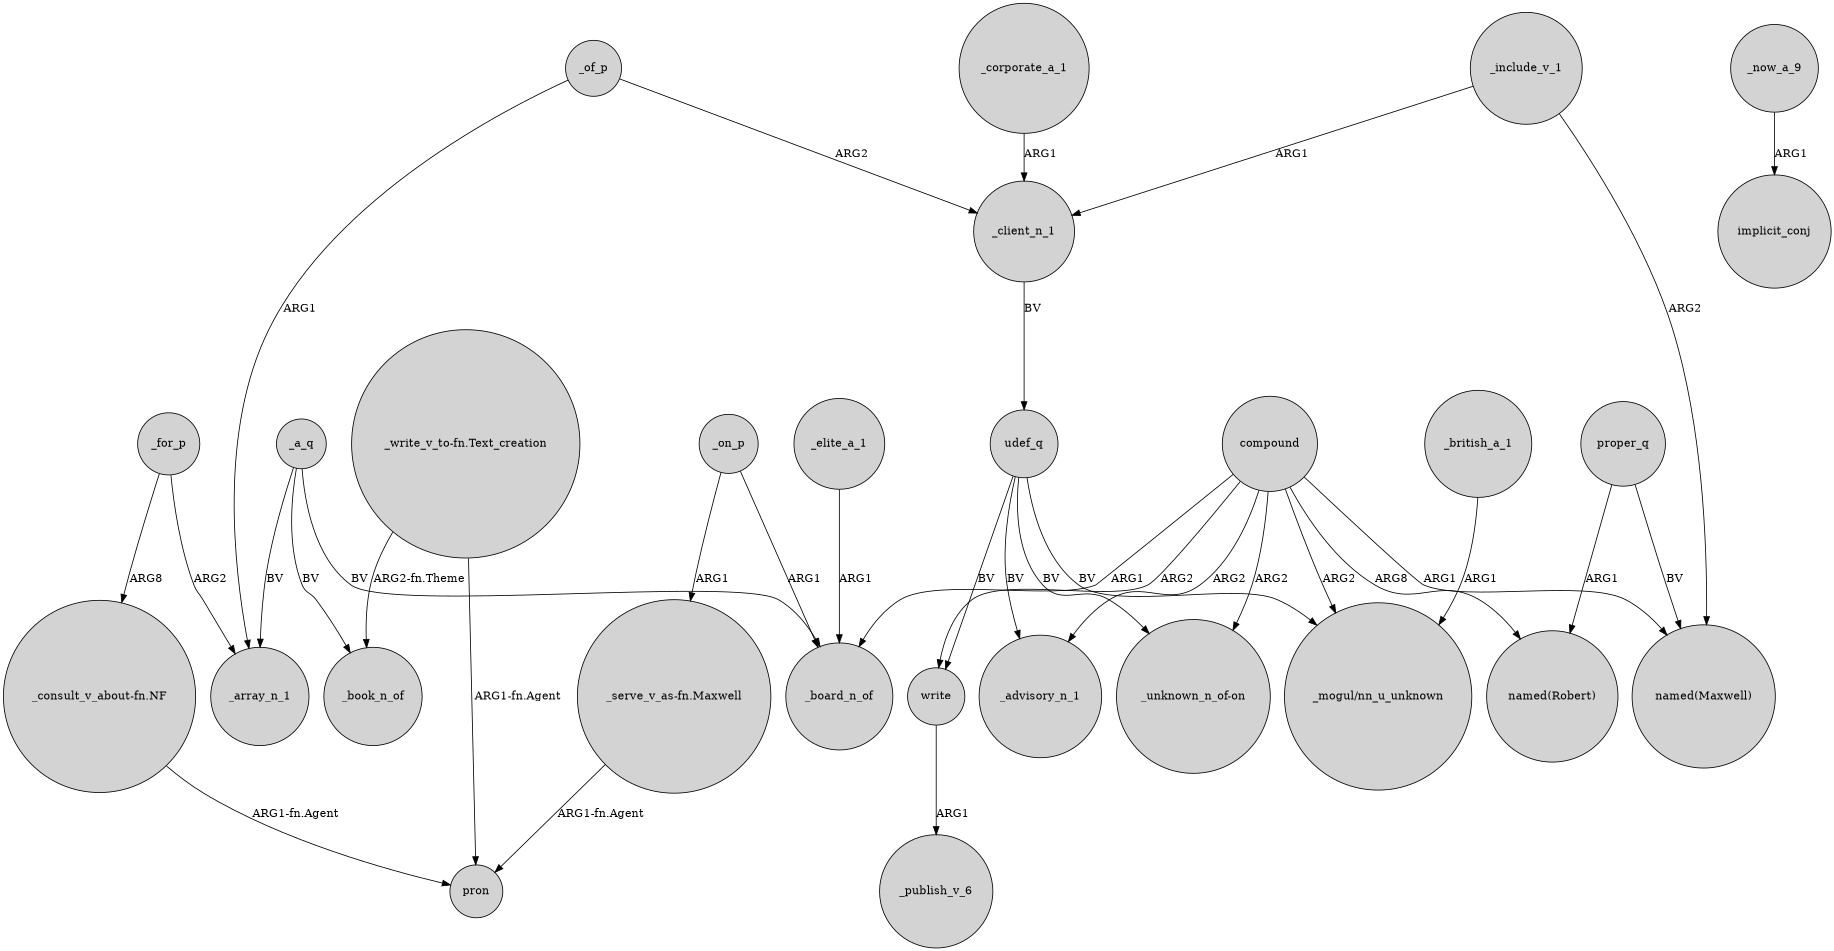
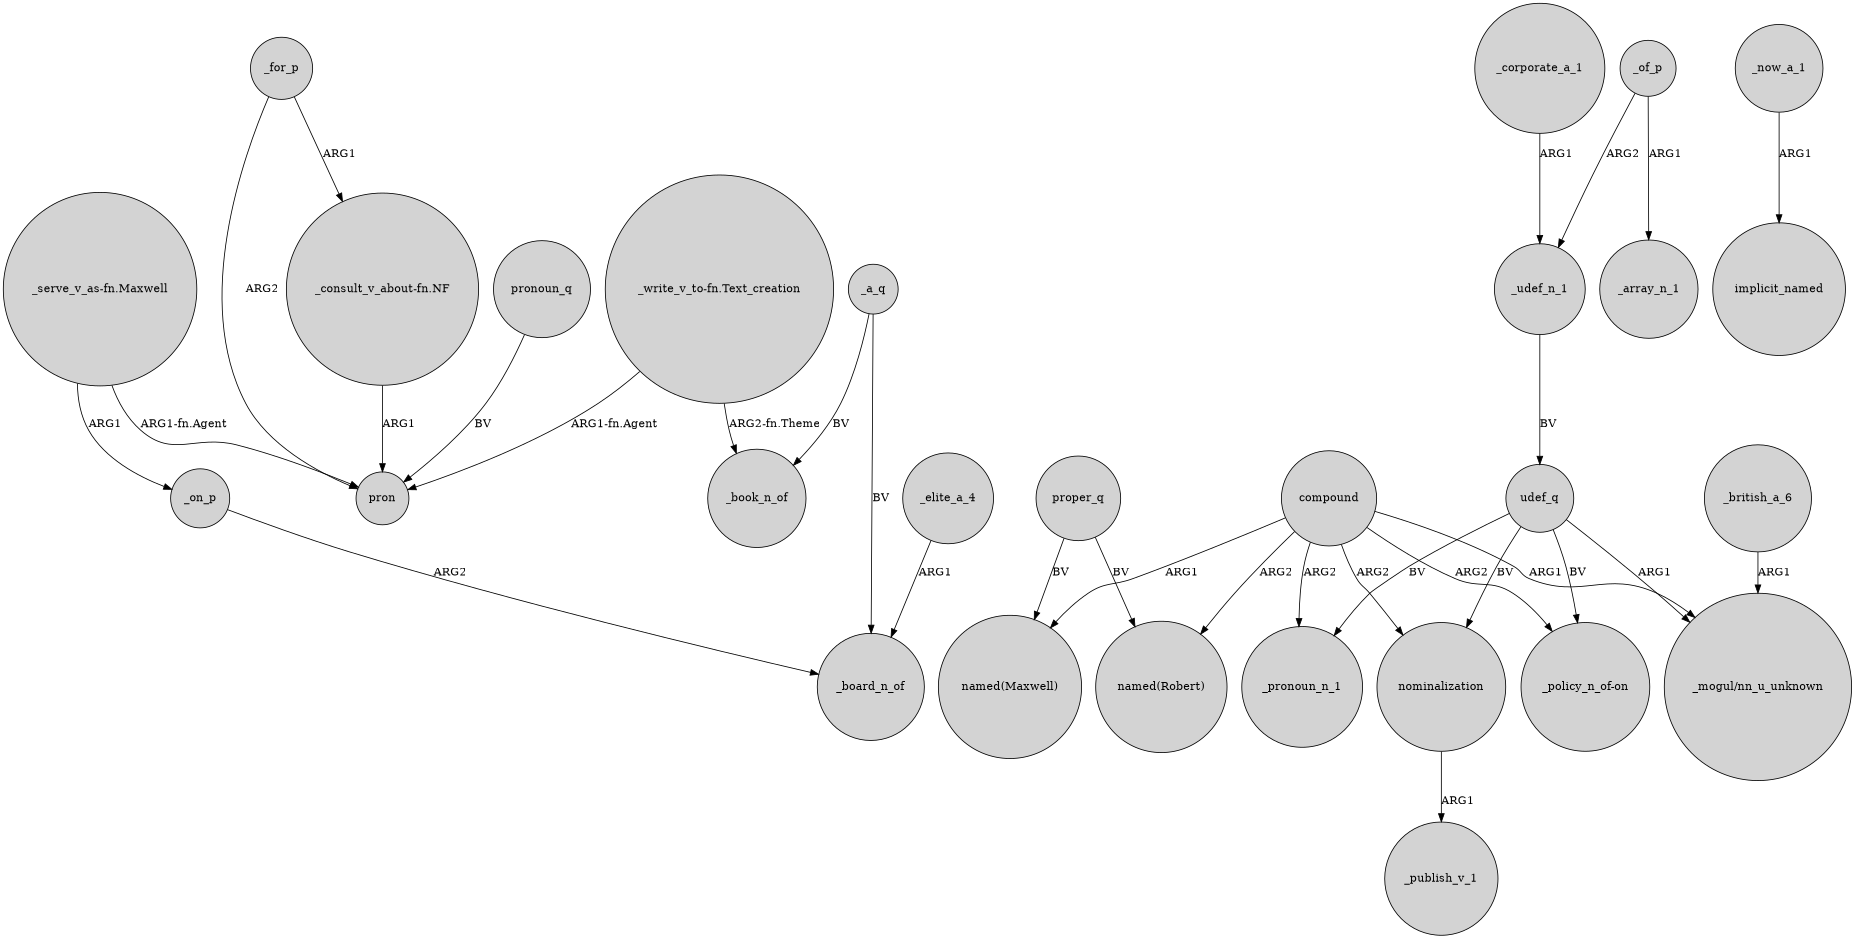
node "_include_v_1": removed
node "_now_a_9": label "_now_a_9" -> "_now_a_1"
node "_client_n_1": label "_client_n_1" -> "_udef_n_1"
node "implicit_conj": label "implicit_conj" -> "implicit_named"
node "pronoun_q": added
node "_elite_a_1": label "_elite_a_1" -> "_elite_a_4"
node "_british_a_1": label "_british_a_1" -> "_british_a_6"
edge "_on_p" -> "_serve_v_as-fn.Maxwell": reversed
edge "_a_q" -> "_array_n_1": removed, label "BV"
edge "_for_p" -> "_array_n_1": now "_for_p" -> "pron"
edge "_for_p" -> "_consult_v_about-fn.NF": label "ARG8" -> "ARG1"
edge "_on_p" -> "_board_n_of": label "ARG1" -> "ARG2"
edge "udef_q" -> "_mogul/nn_u_unknown": label "BV" -> "ARG1"
edge "compound" -> "_mogul/nn_u_unknown": label "ARG2" -> "ARG1"
edge "compound" -> "named(Robert)": label "ARG8" -> "ARG2"
edge "proper_q" -> "named(Robert)": label "ARG1" -> "BV"
edge "compound" -> "_board_n_of": removed, label "ARG1"
node "write": label "write" -> "nominalization"
node "_advisory_n_1": label "_advisory_n_1" -> "_pronoun_n_1"
node "_unknown_n_of-on": label "_unknown_n_of-on" -> "_policy_n_of-on"
edge "_consult_v_about-fn.NF" -> "pron": label "ARG1-fn.Agent" -> "ARG1"
node "_publish_v_6": label "_publish_v_6" -> "_publish_v_1"
